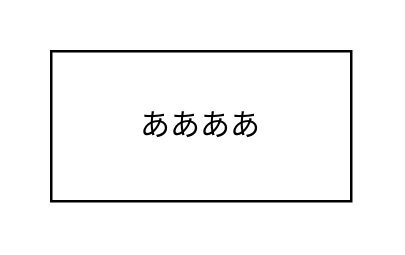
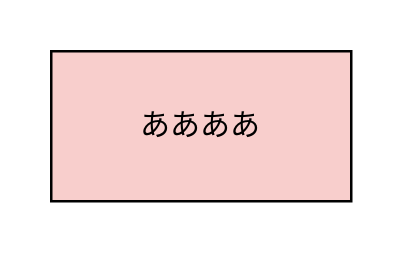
node "ああああ": fillcolor #ffffff -> #f8cecc
